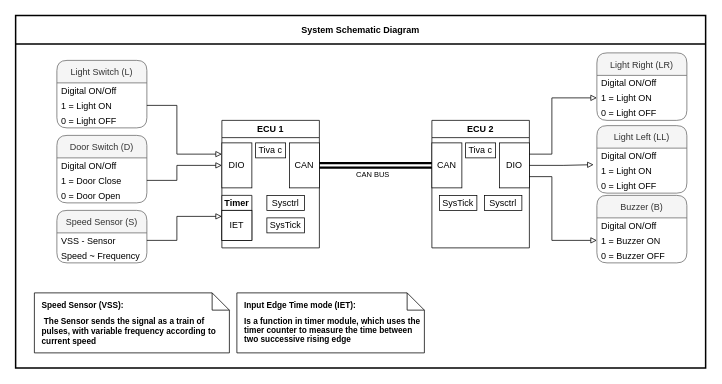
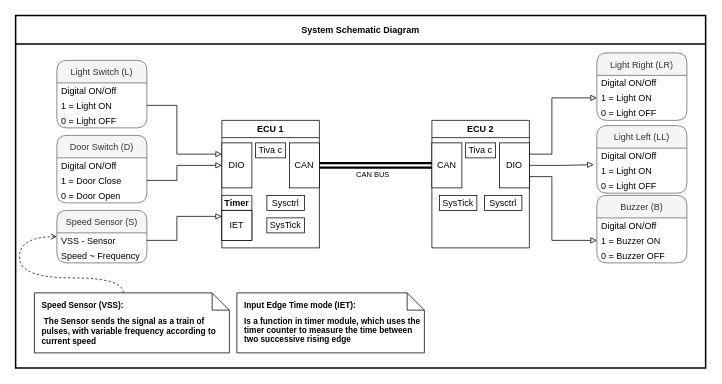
edge "Speed Sensor (VSS): The Sensor sends the signal as a train of pulses, with variable frequency according to current speed" -> "Speed Sensor (S)": added
